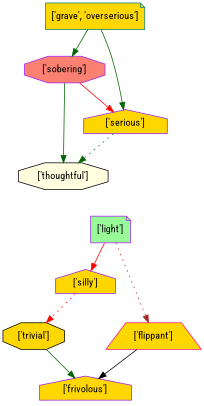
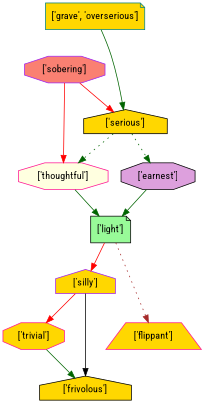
edge "['grave', 'overserious']" -> "['sobering']": removed
edge "['sobering']" -> "['thoughtful']": color darkgreen -> red
node "['serious']": color purple -> black
node "['thoughtful']": color black -> deeppink
node "['earnest']": added
edge "['thoughtful']" -> "['light']": added
node "['light']": color purple -> black
edge "['silly']" -> "['trivial']": style dotted -> solid
node "['trivial']": color black -> deeppink
edge "['flippant']" -> "['frivolous']": now "['silly']" -> "['frivolous']"
node "['frivolous']": color purple -> black
